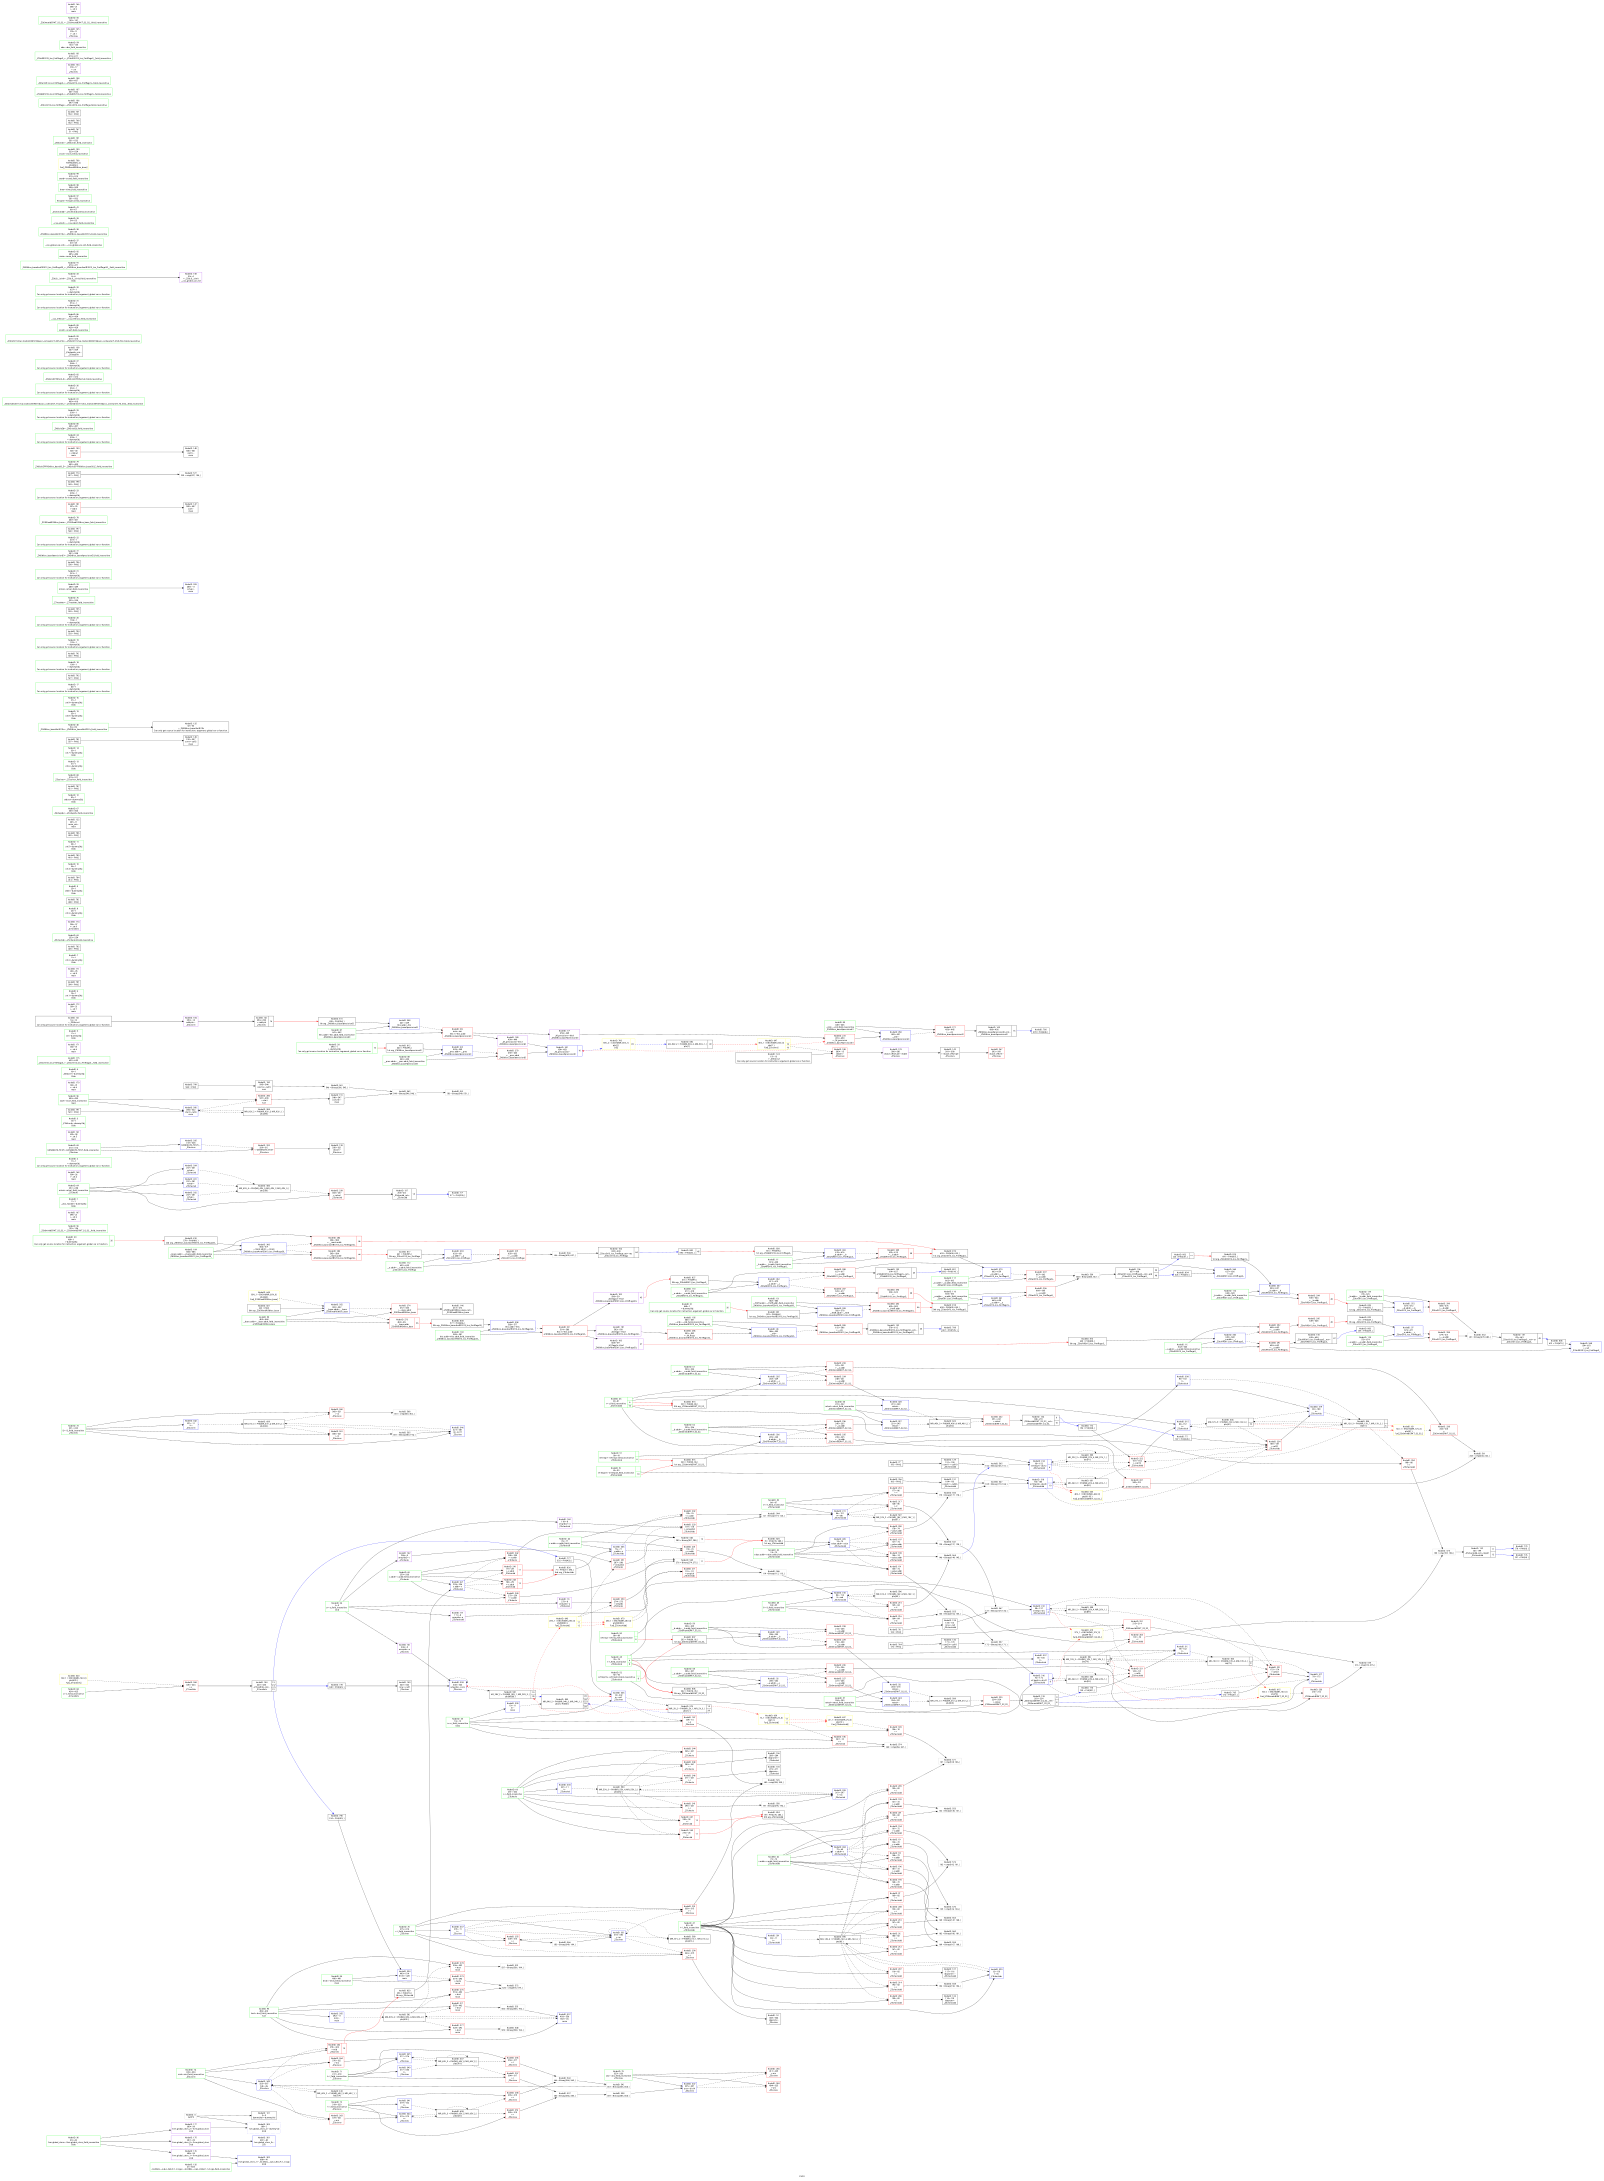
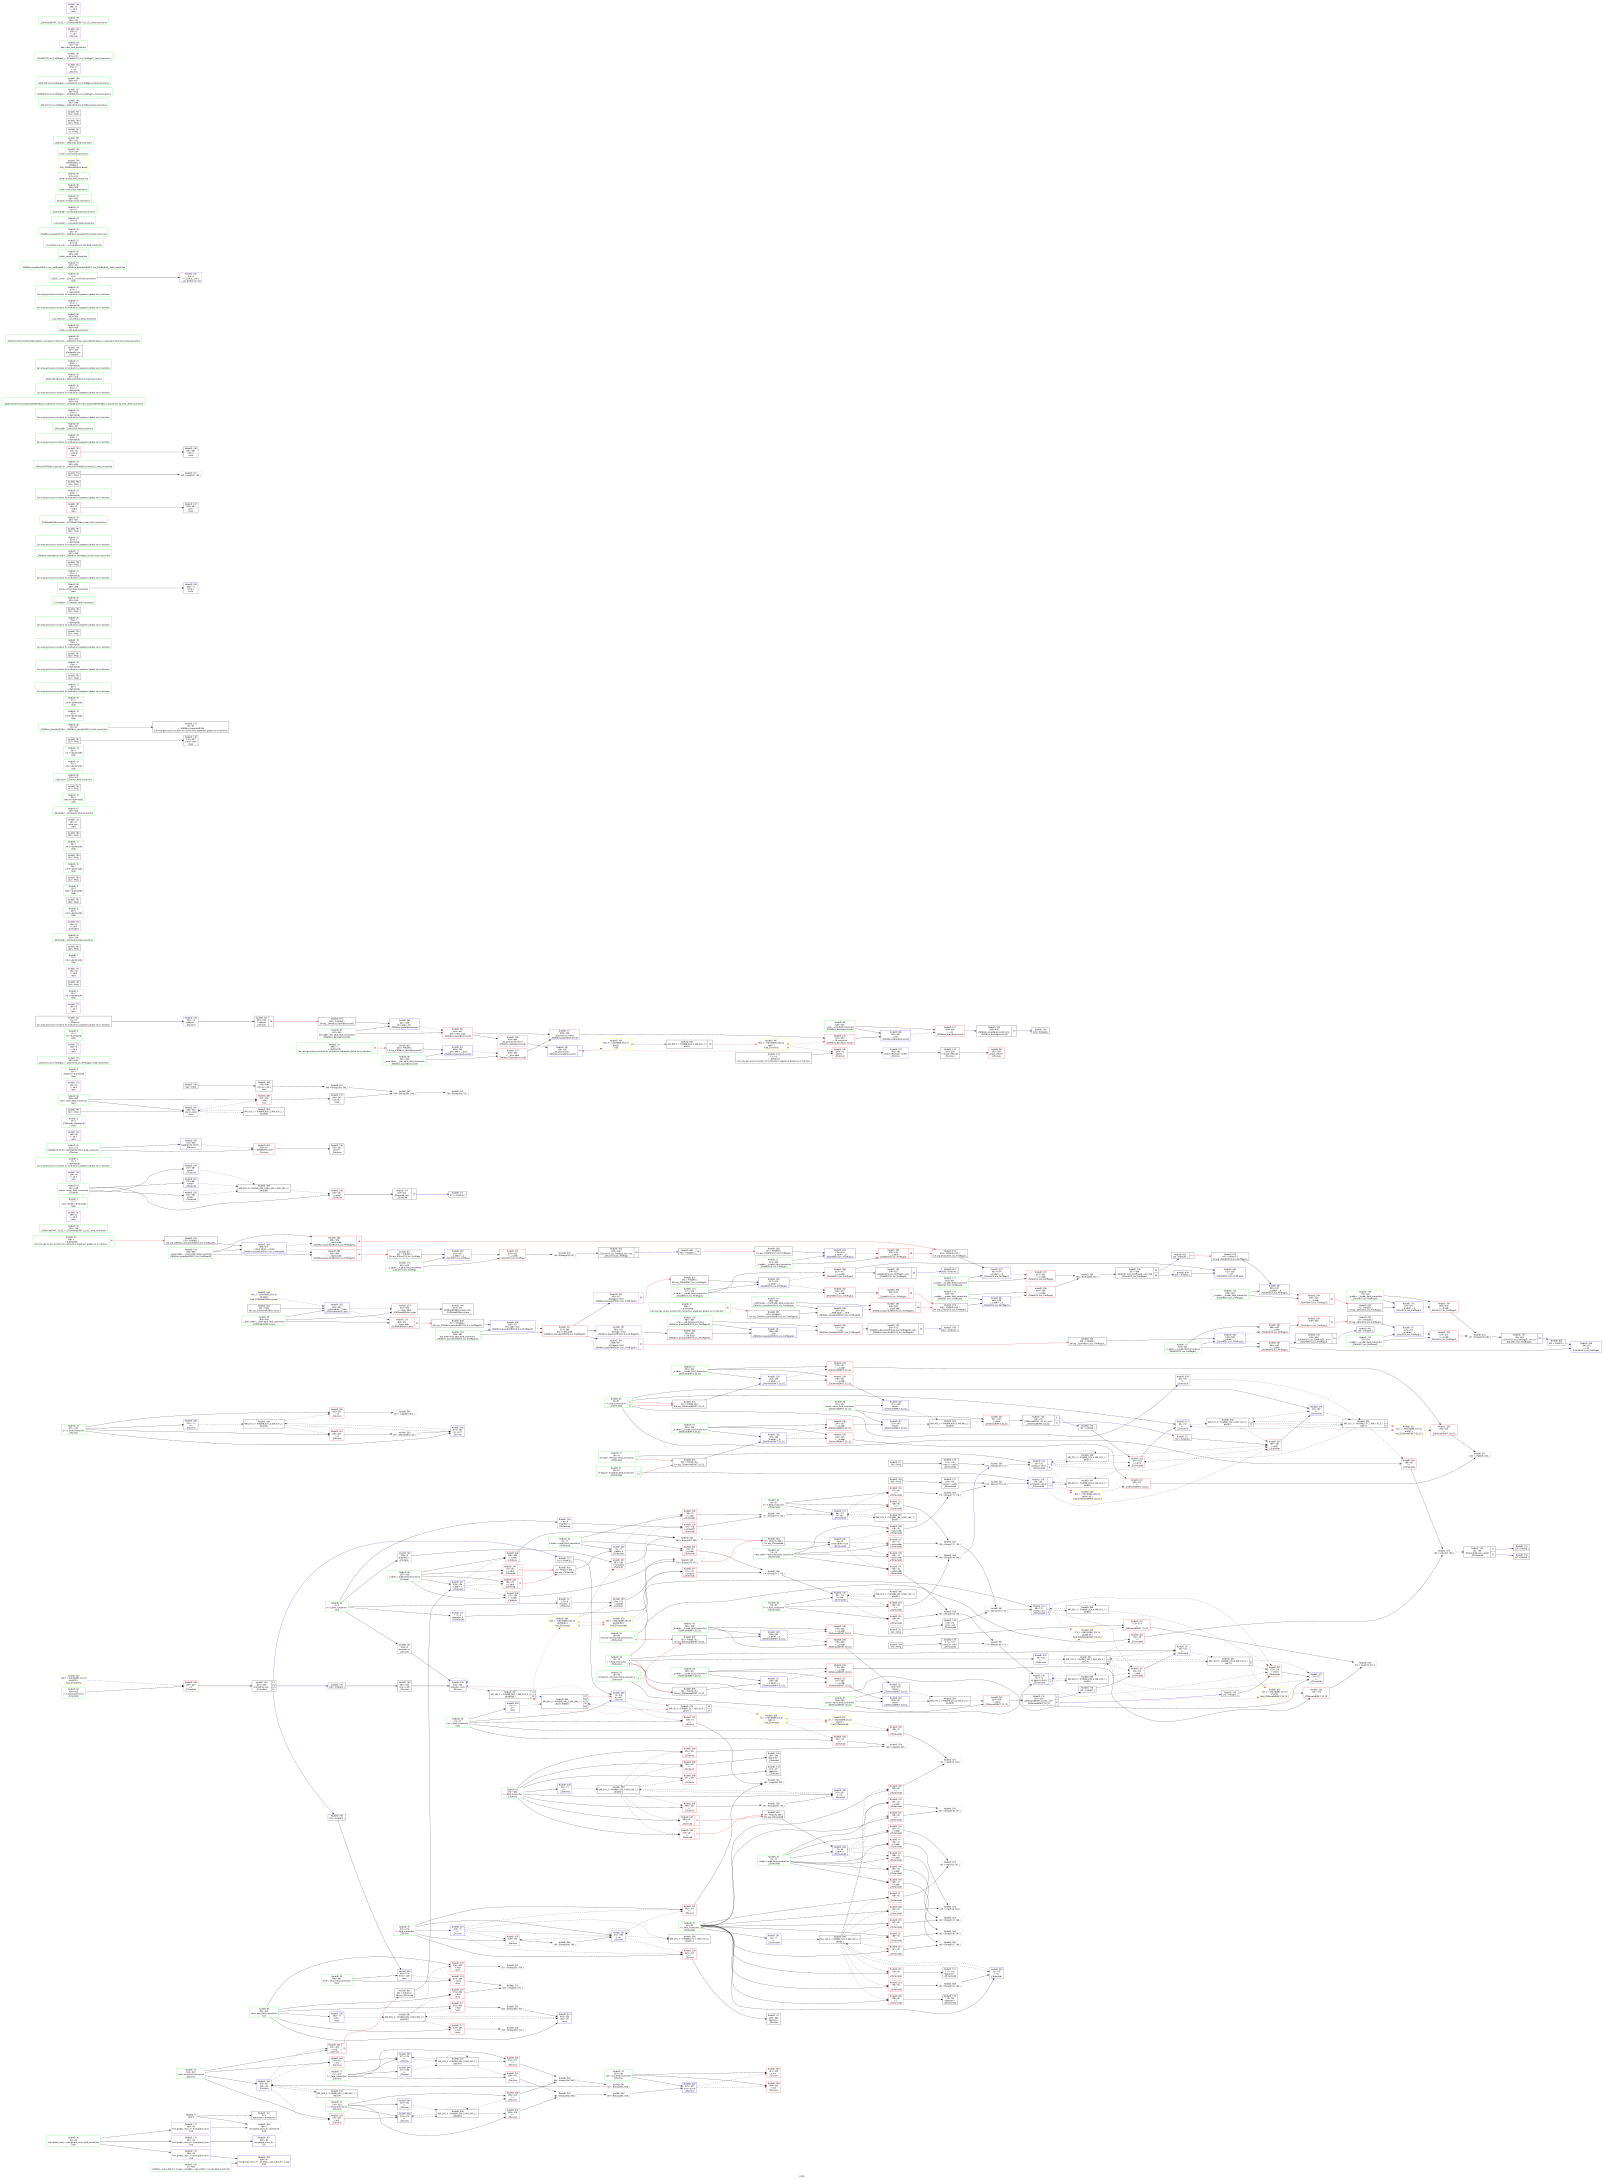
edge "NodeID: 270" -> "NodeID: 351": now "NodeID: 270" -> "NodeID: 179"
